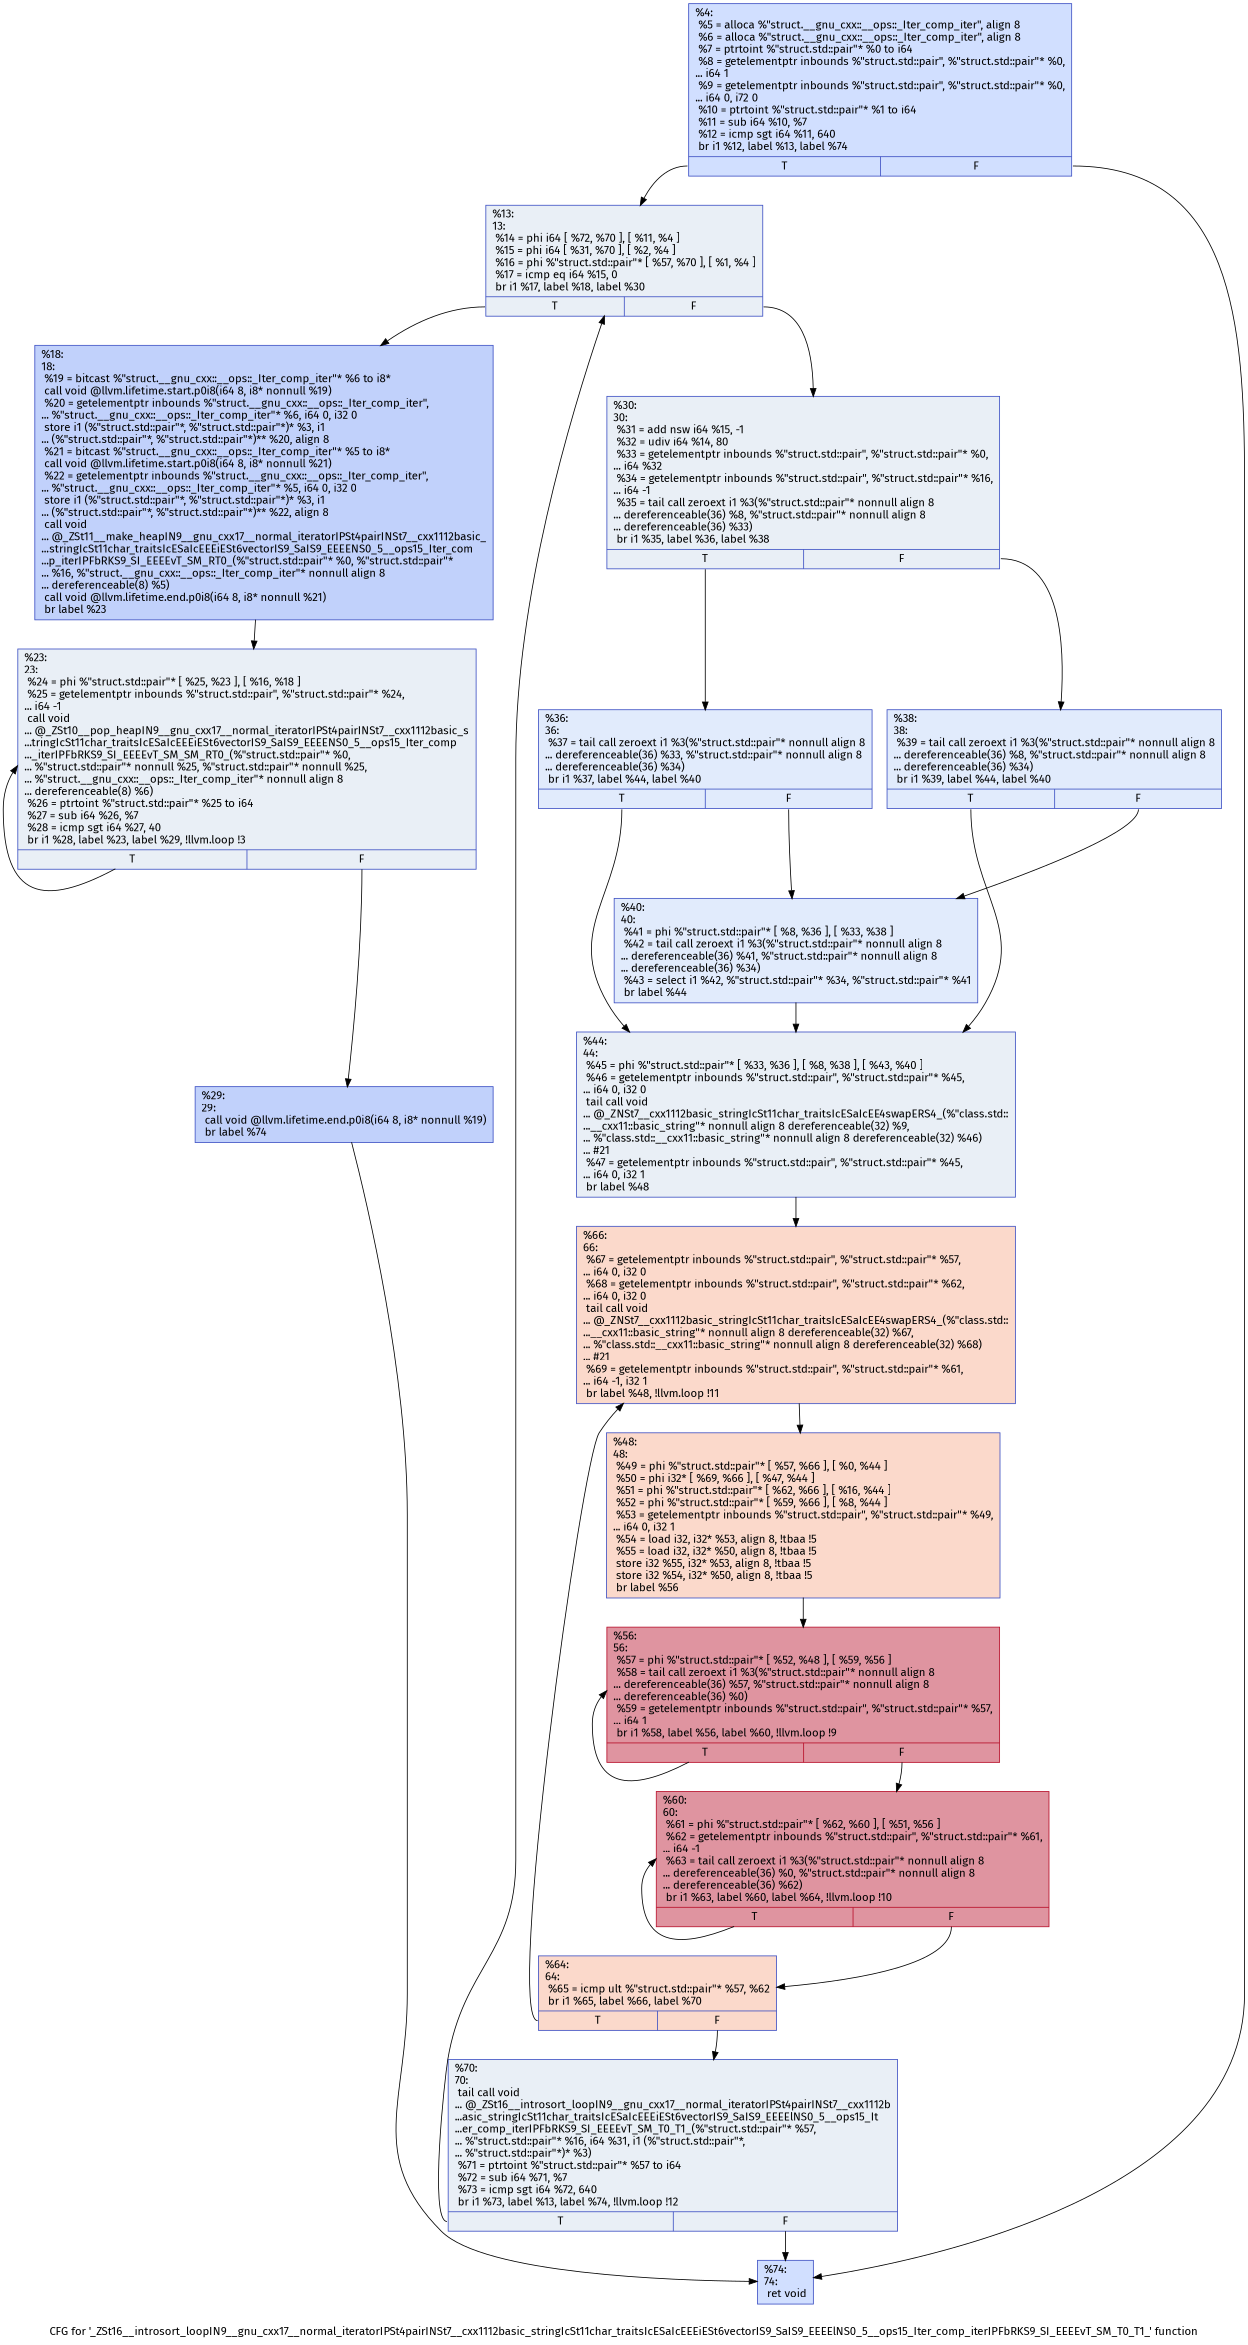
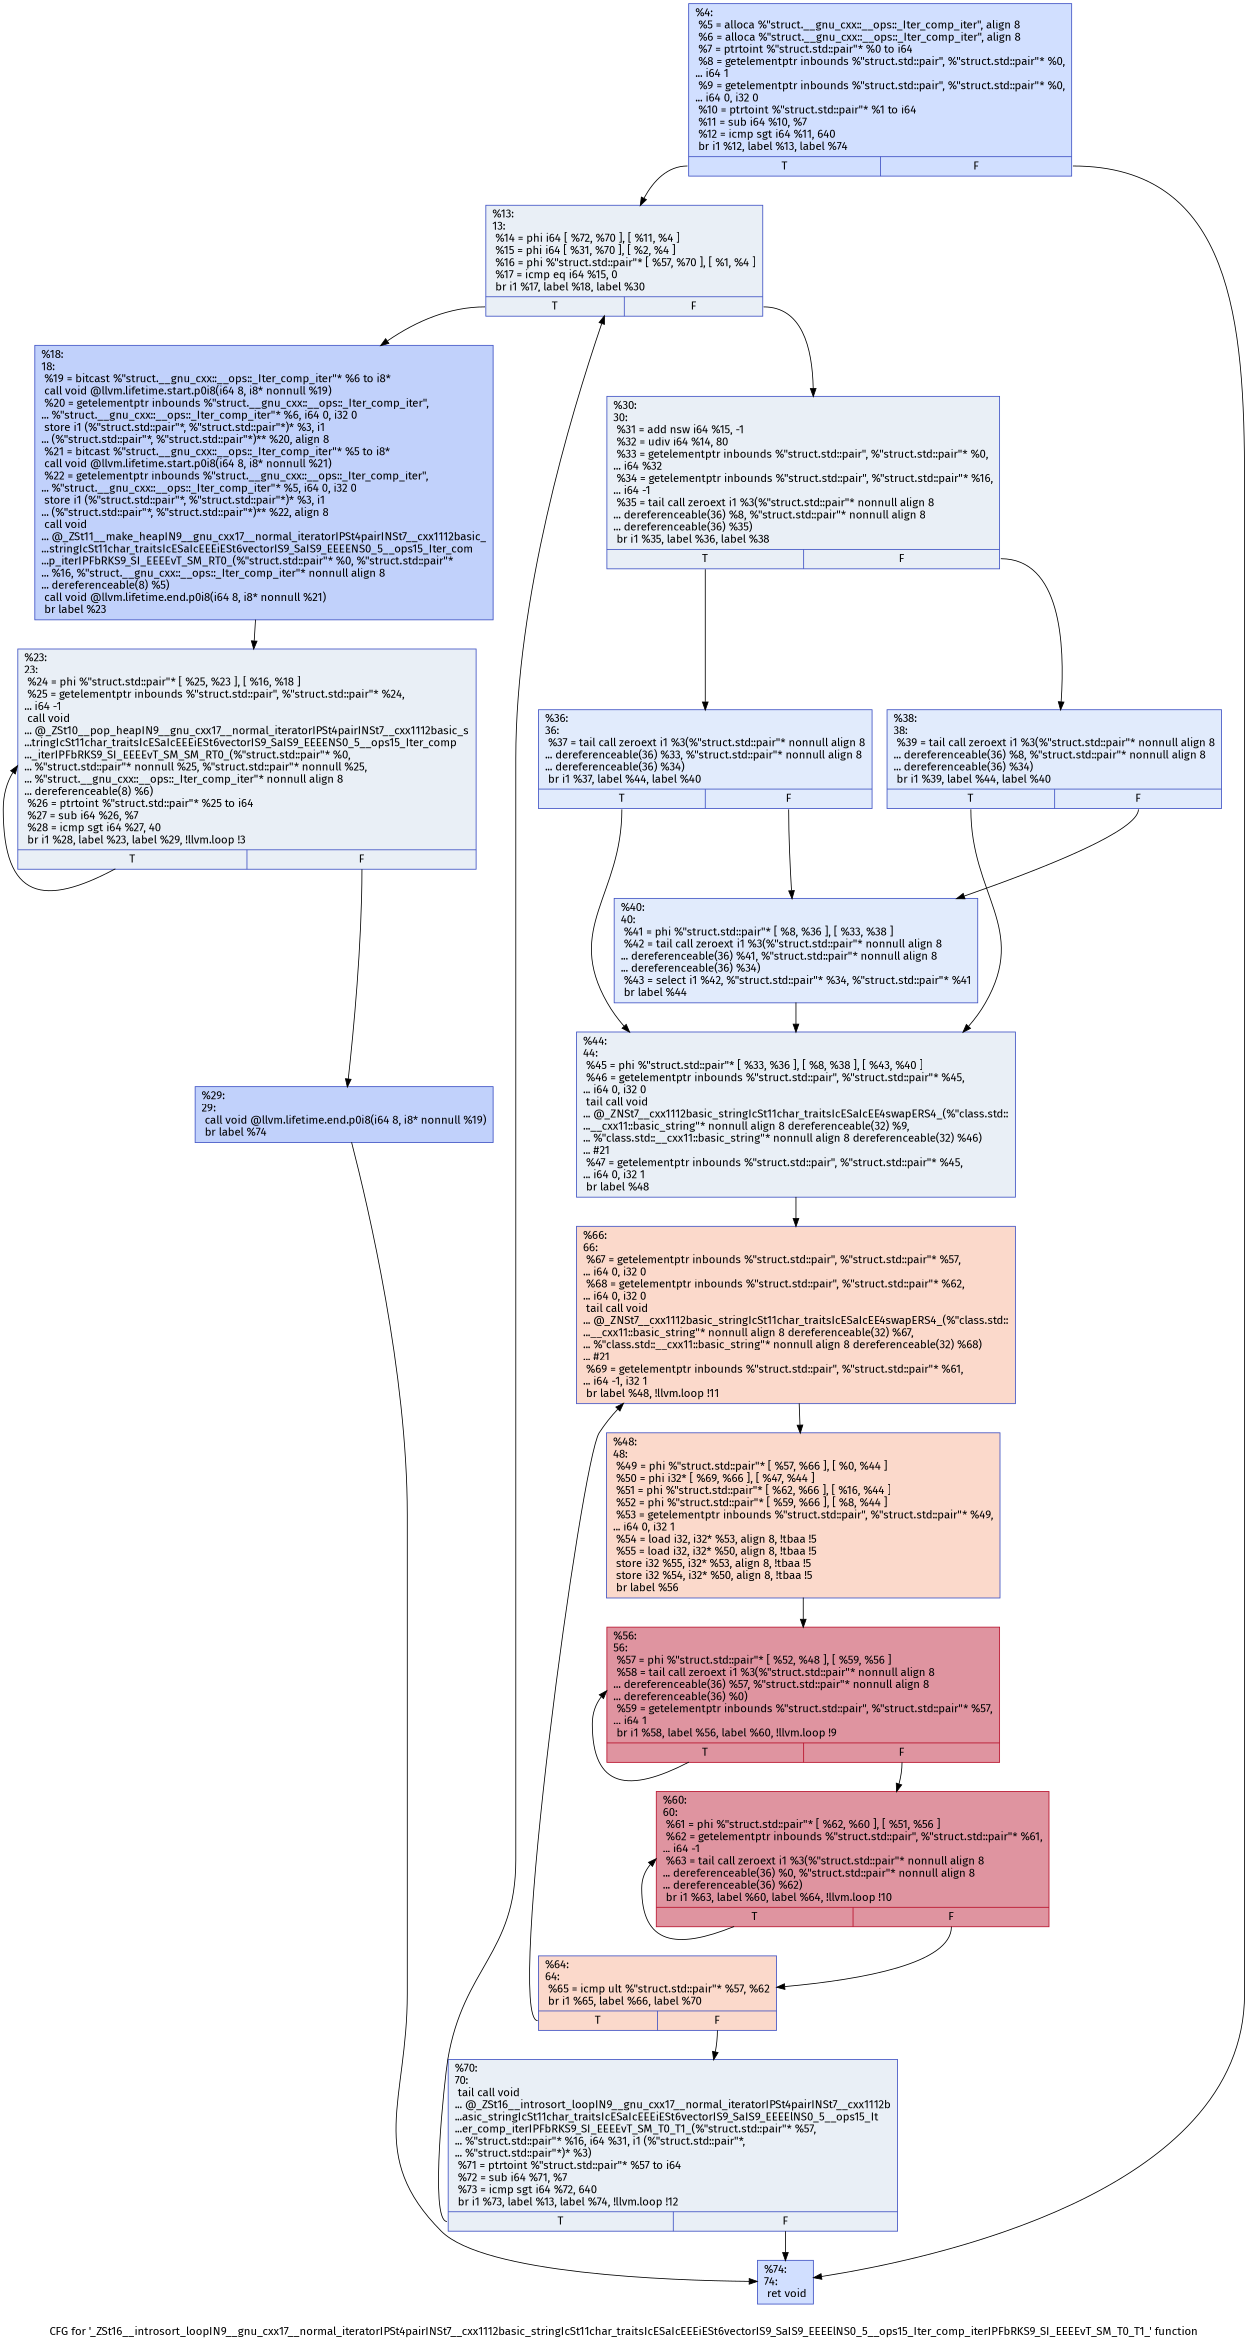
node "%4:": text "... i64 0, i72 0" -> "... i64 0, i32 0"
node "%30:": text "... dereferenceable(36) %33)" -> "... dereferenceable(36) %35)"
